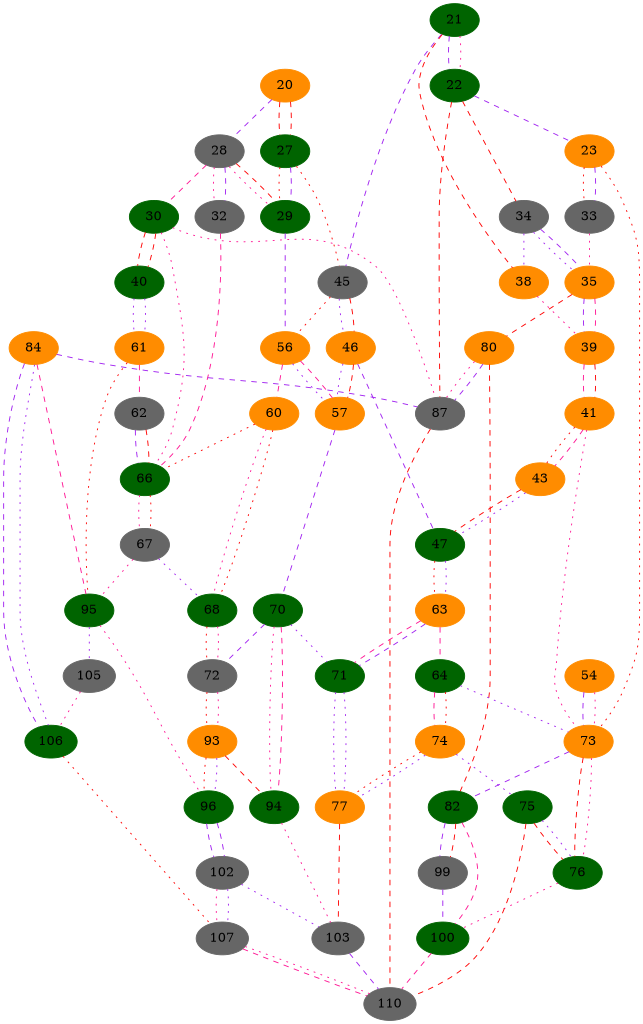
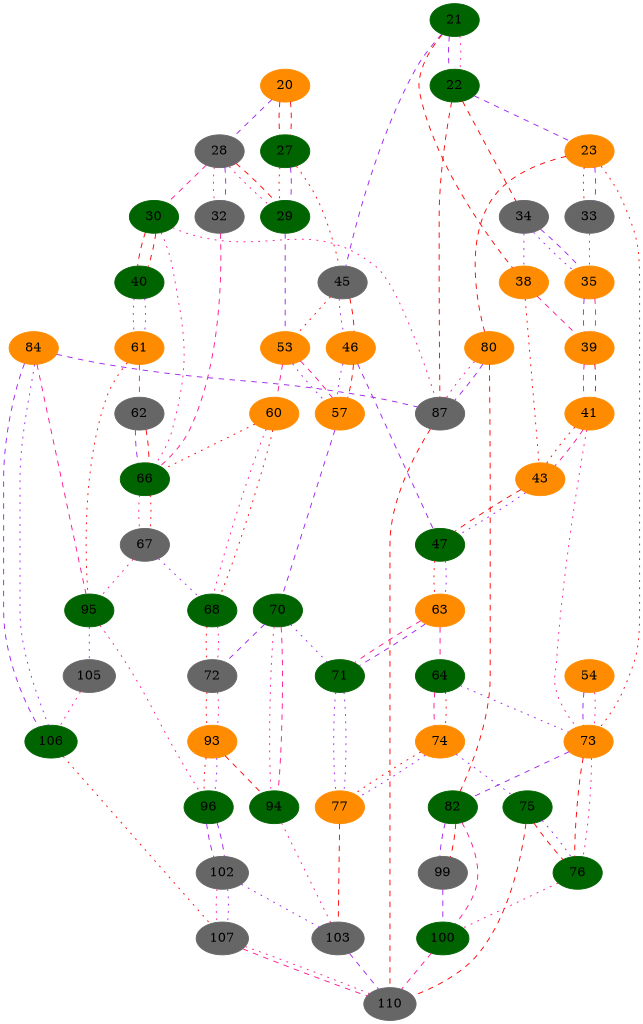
edge "35" -- "80": now "23" -- "80"
edge "38" -- "39": style dotted -> dashed
node "56": label "56" -> "53"
edge "38" -- "43": added
